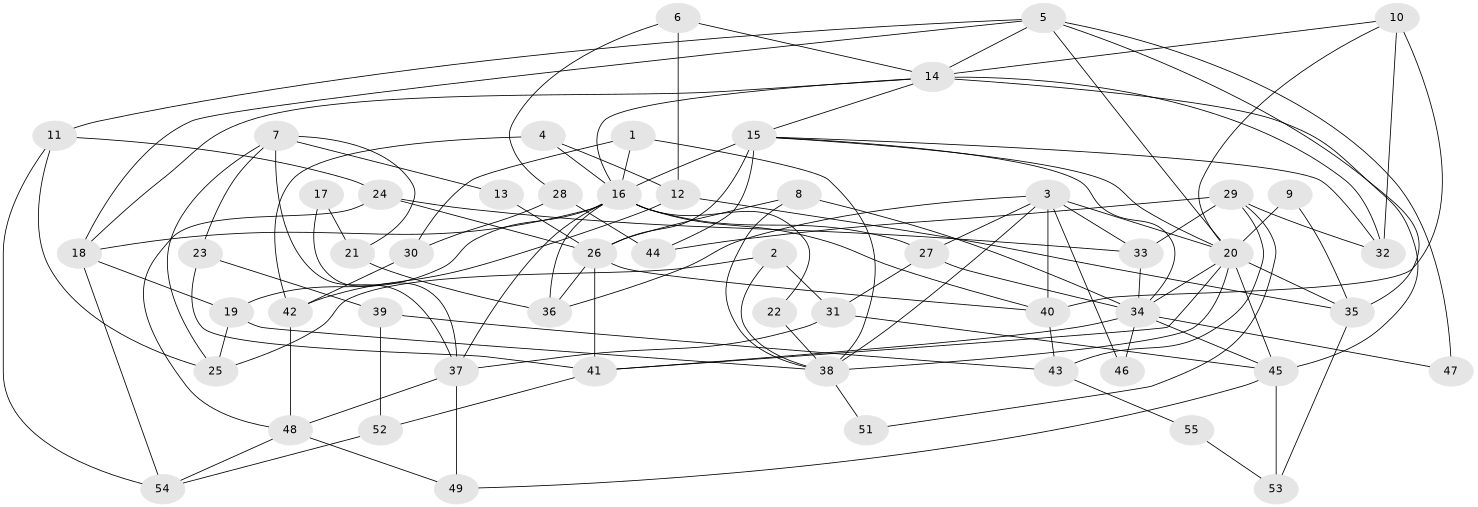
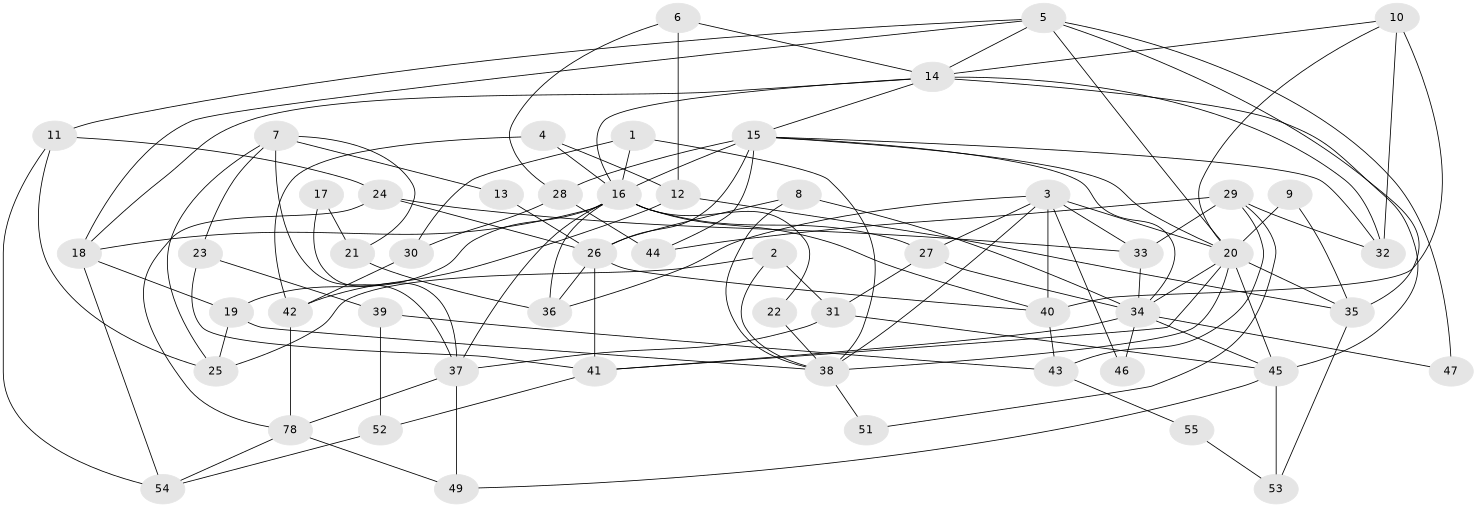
edge "15" -- "28": added
node "48": label "48" -> "78"
